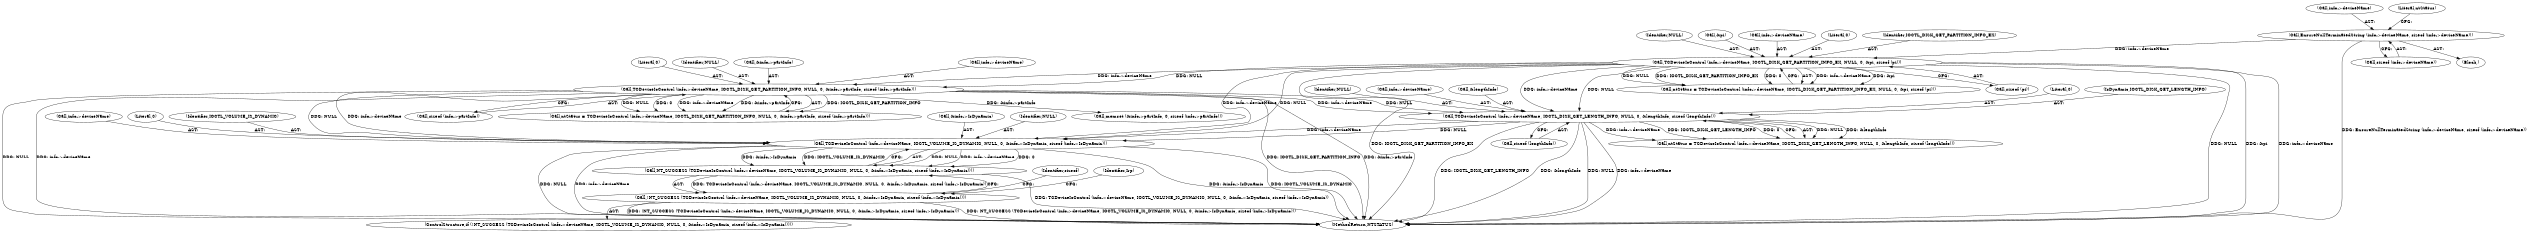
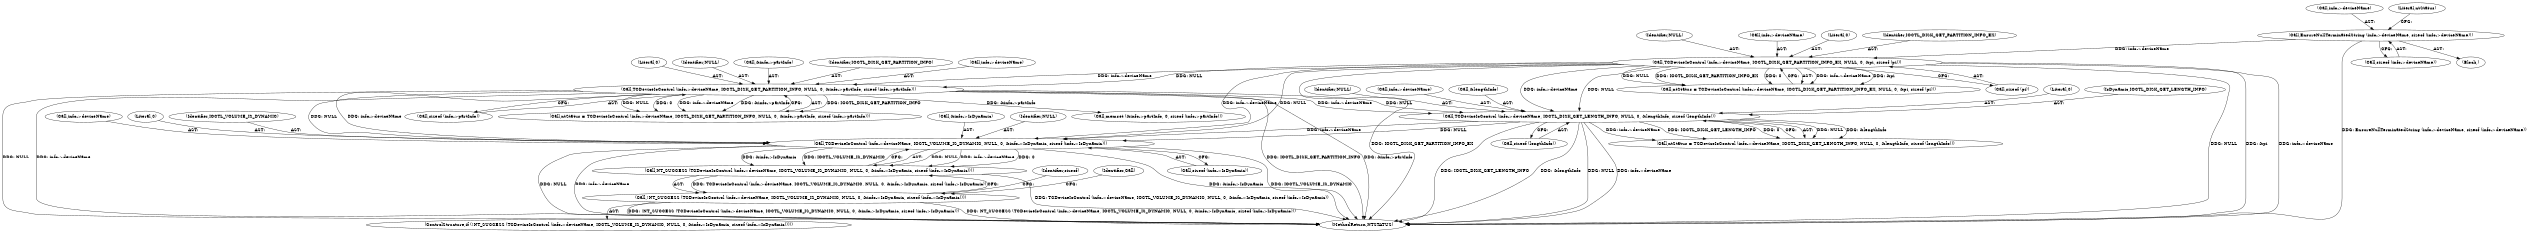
node "(Call,&pi)": removed
node "(Identifier,IOCTL_DISK_GET_PARTITION_INFO)": added
node "(Identifier,Irp)": label "(Identifier,Irp)" -> "(Identifier,Call)"
node "(Call,sizeof (info->IsDynamic))": added
